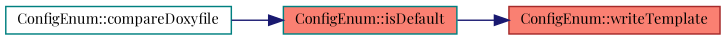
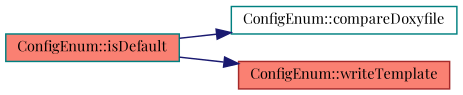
edge "ConfigEnum::compareDoxyfile" -> "ConfigEnum::isDefault": reversed
